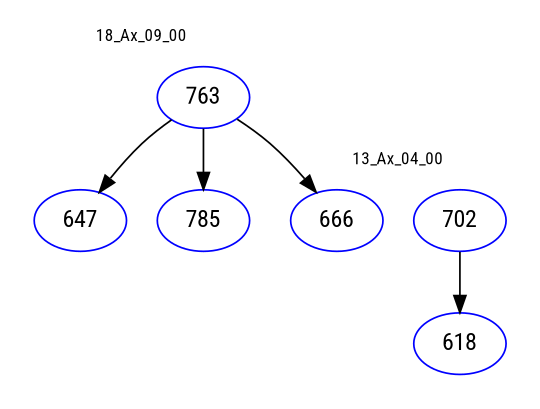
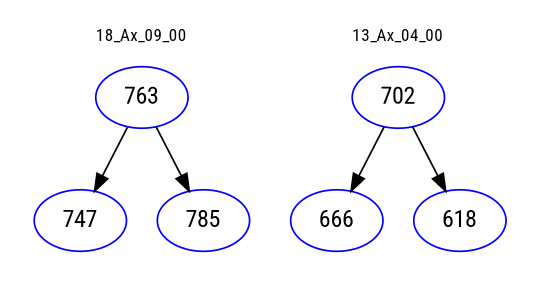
edge "763" -> "666": now "702" -> "666"
node "647": label "647" -> "747"
